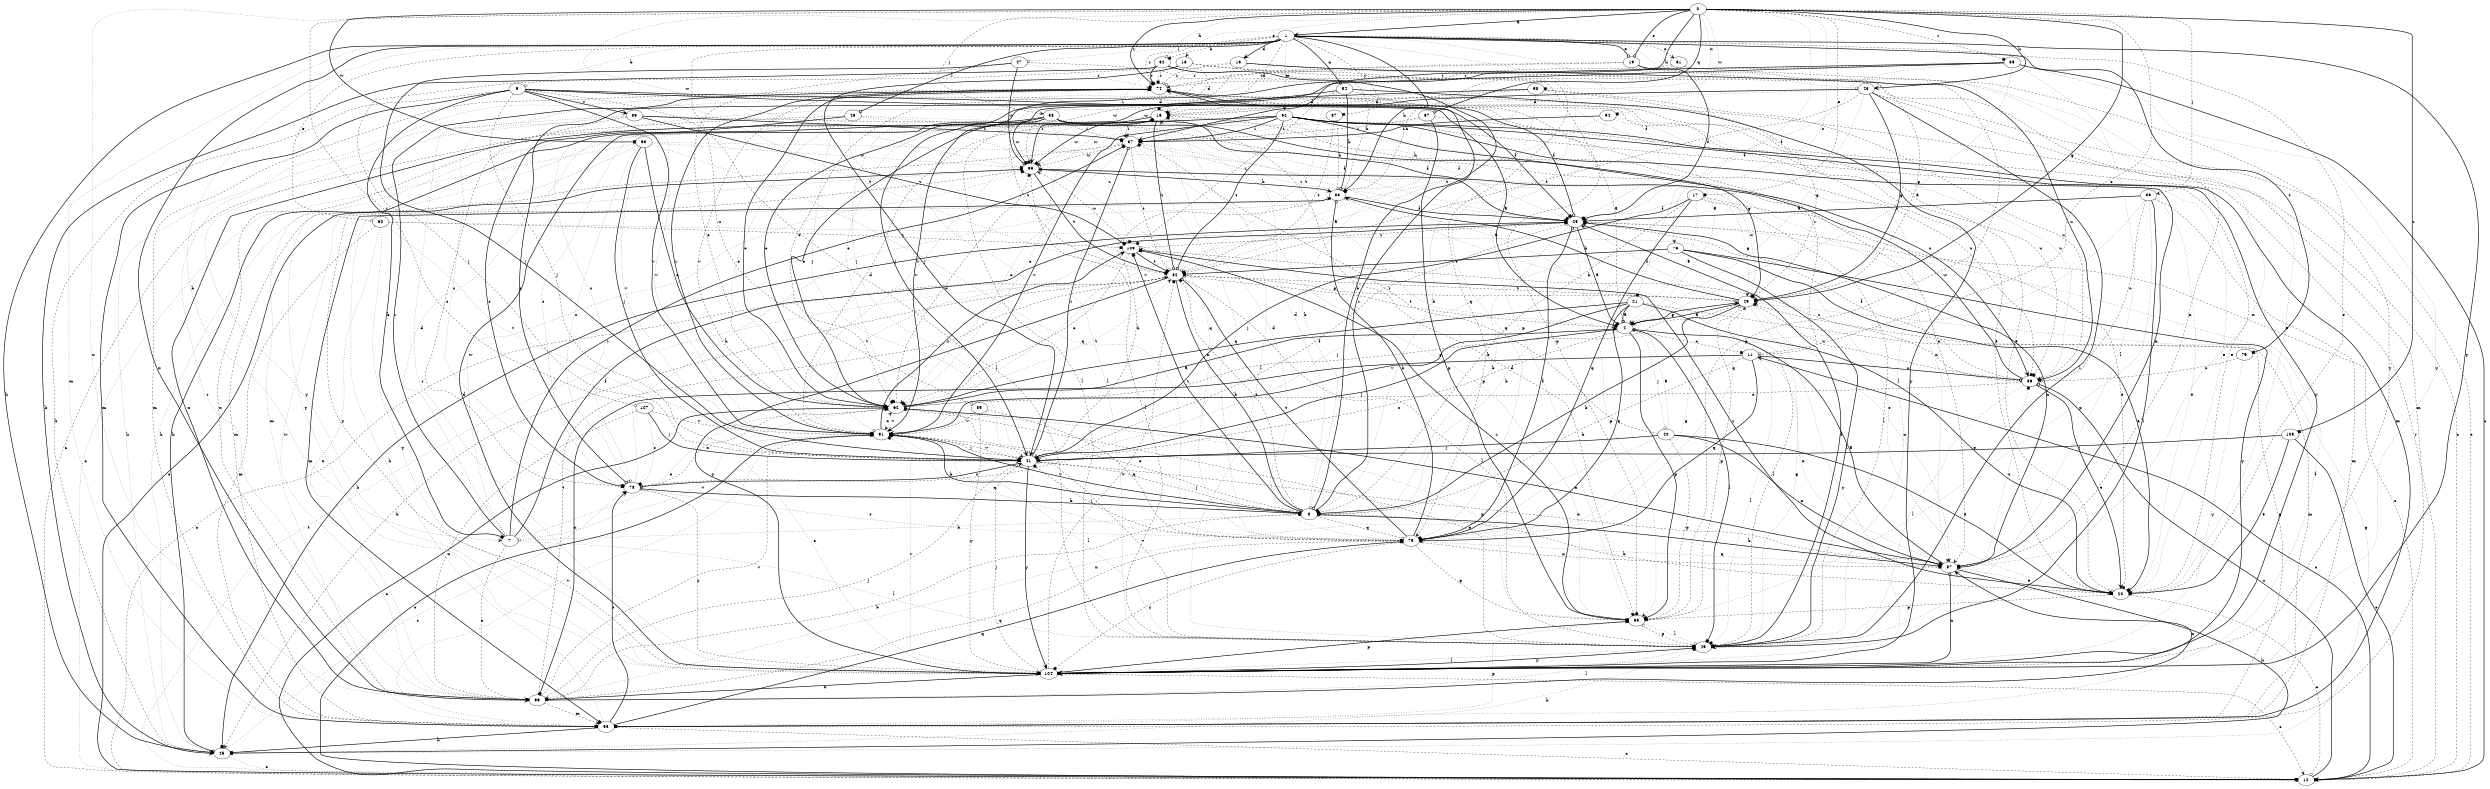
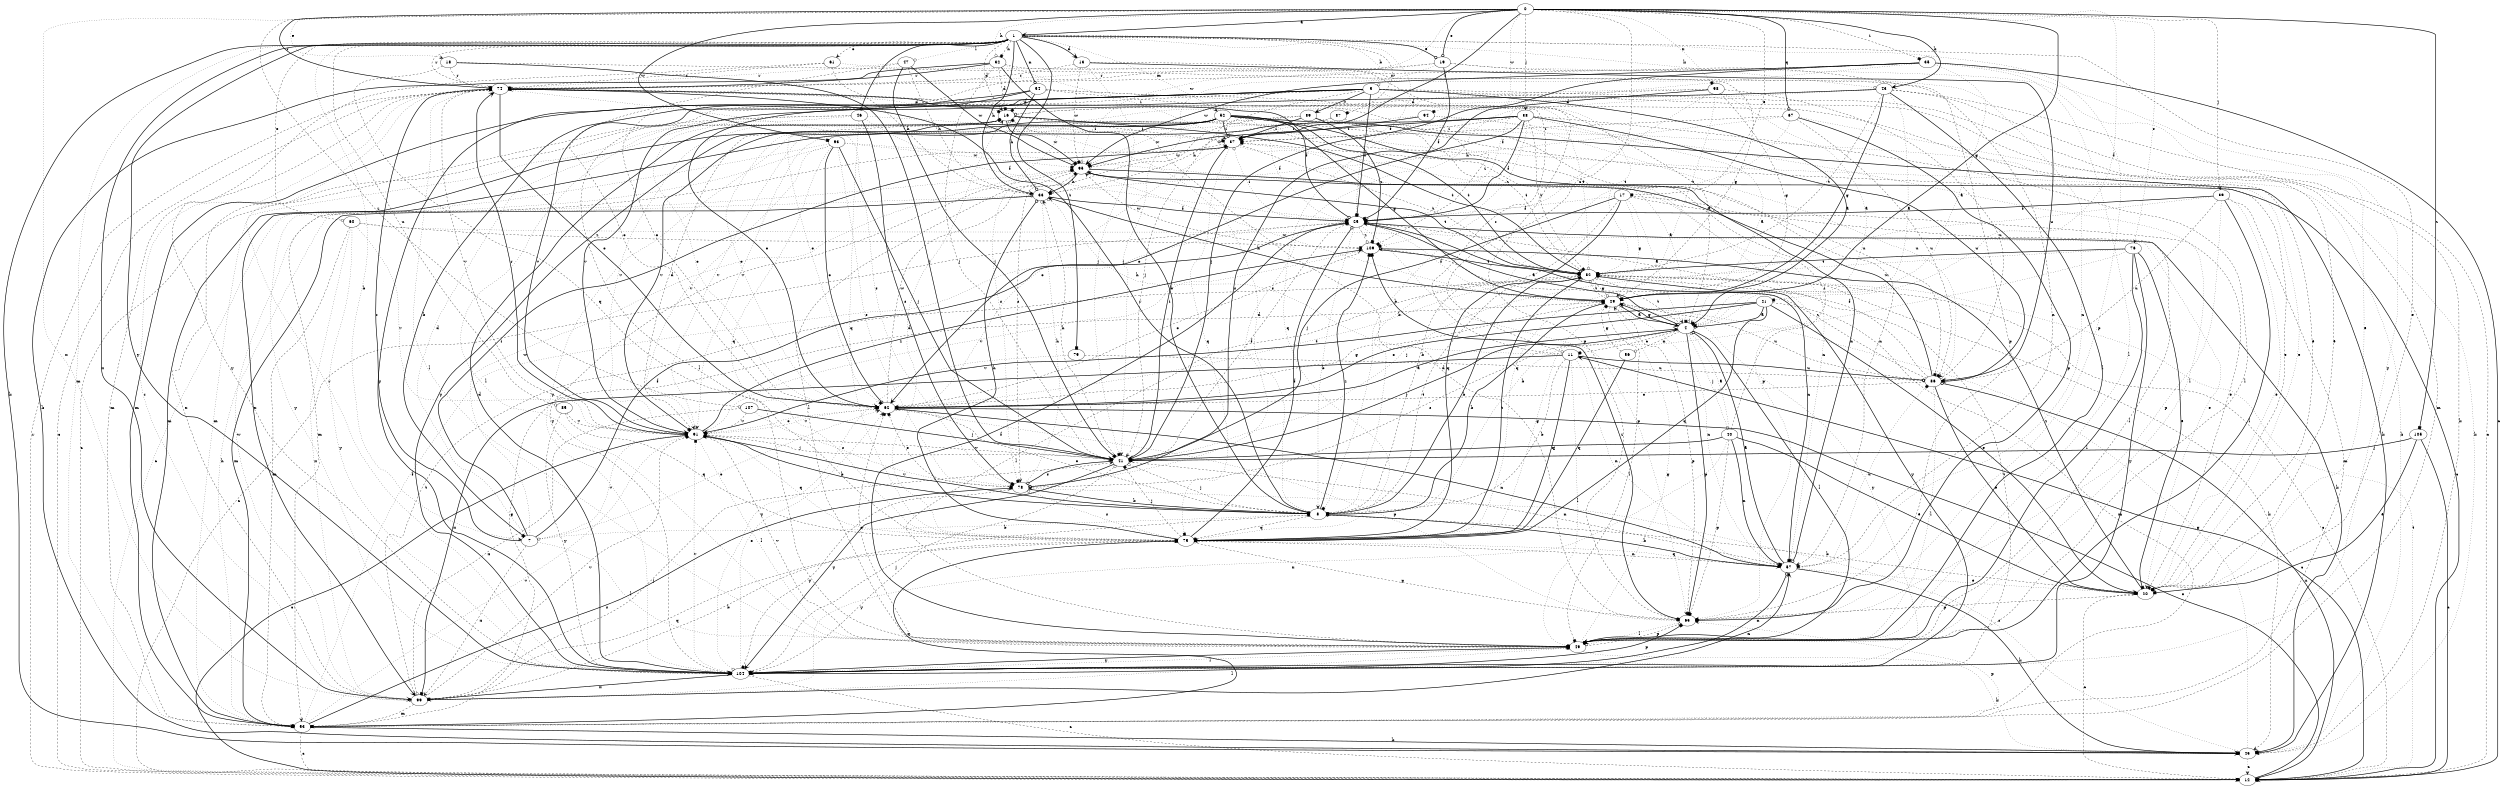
node "56": added
